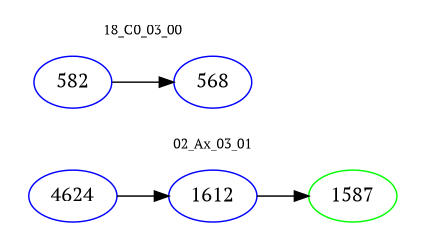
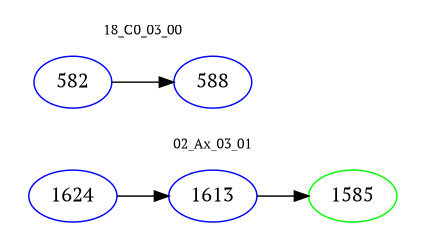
node "568": label "568" -> "588"
node "4624": label "4624" -> "1624"
node "1612": label "1612" -> "1613"
node "1587": label "1587" -> "1585"
